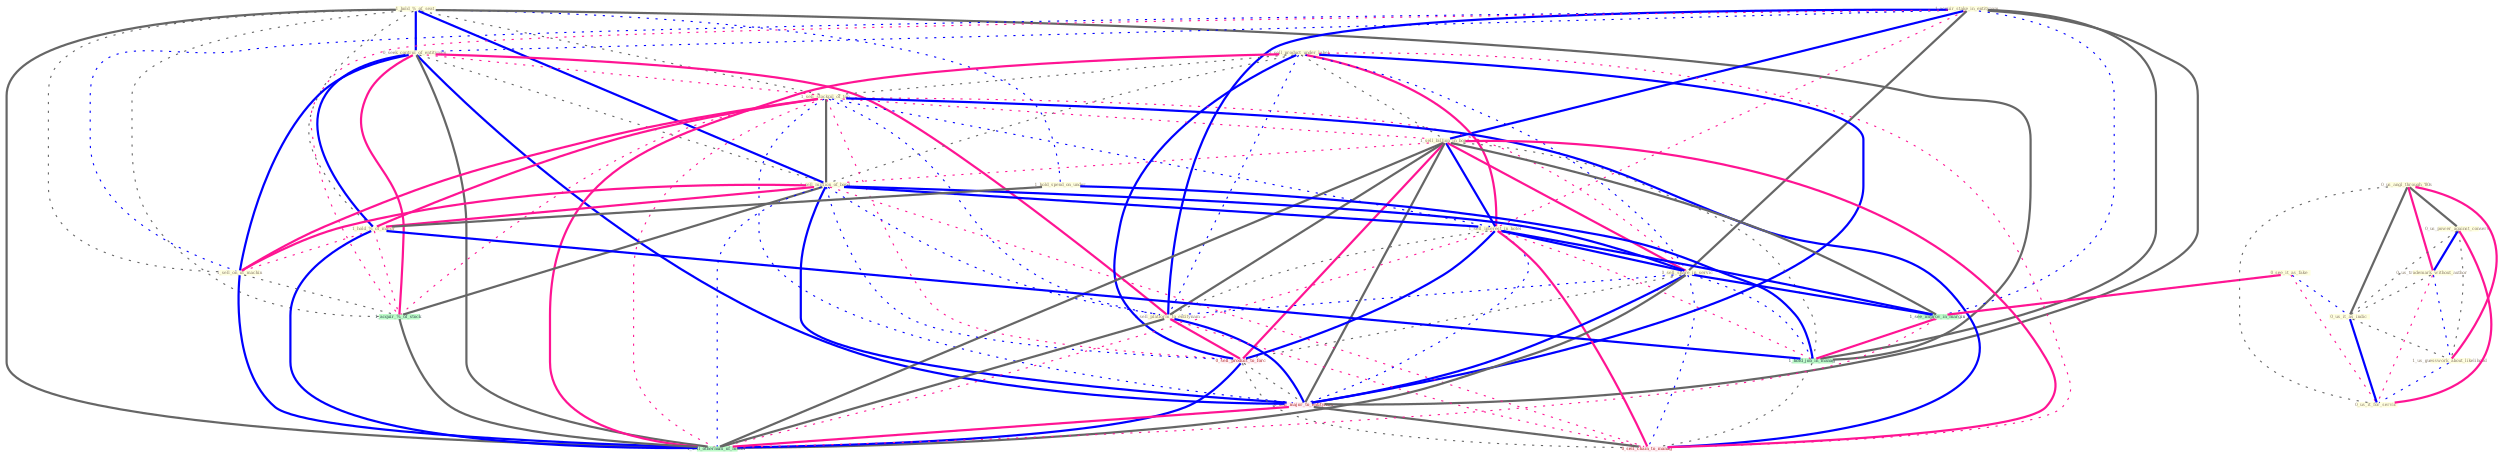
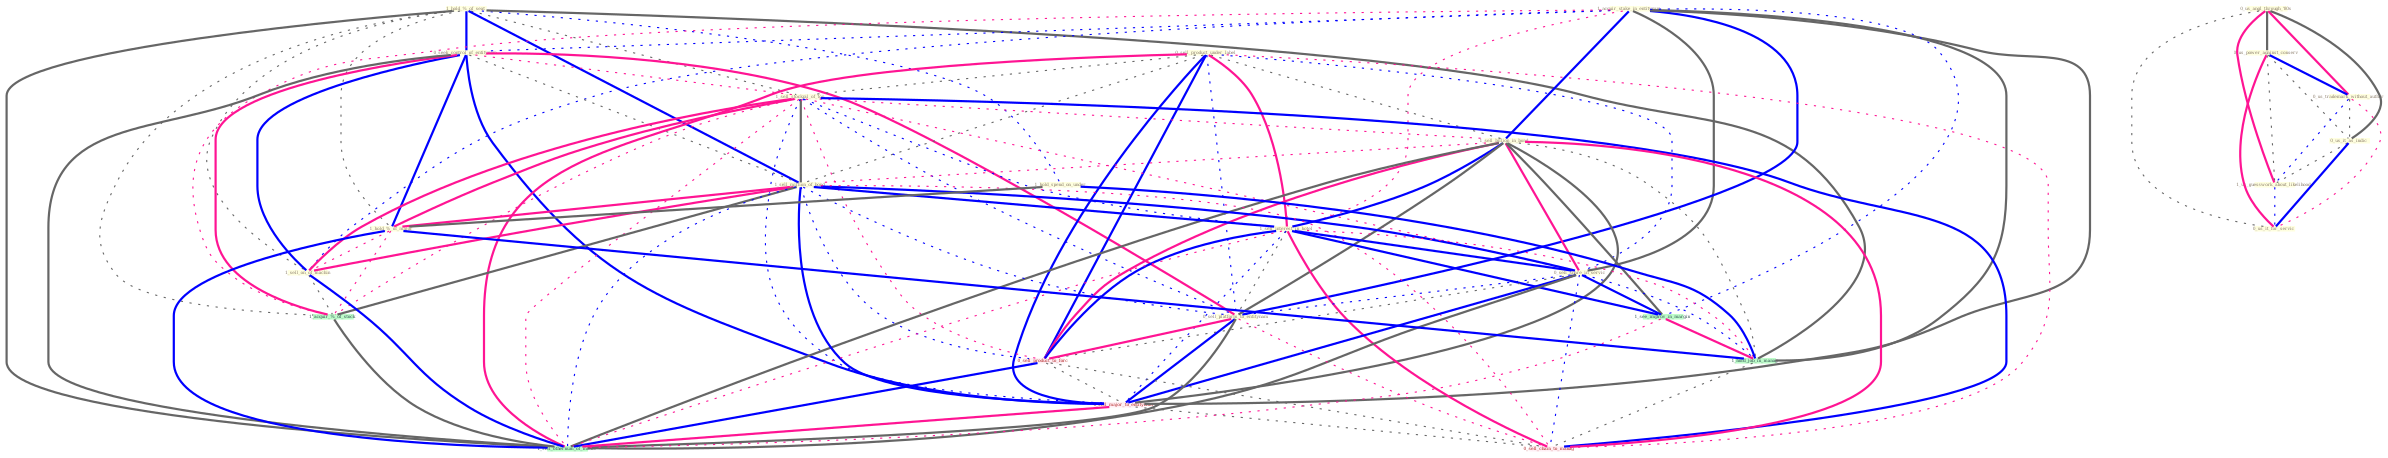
node "2_sell_product_under_label": label "2_sell_product_under_label" -> "0_sell_product_under_label"
node "0_see_it_as_fake": removed
edge "0_sell_major_to_entitynam" -- "0_sell_chain_to_manag": style bold -> dotted
